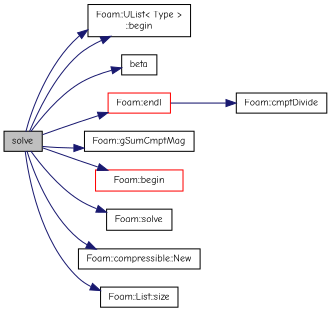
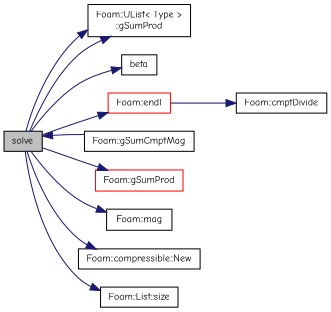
node "Foam::UList< Type > ::begin": label "Foam::UList< Type > ::begin" -> "Foam::UList< Type > ::gSumProd"
edge "solve" -> "Foam::gSumCmptMag": reversed
node "Foam::begin": label "Foam::begin" -> "Foam::gSumProd"
node "Foam::solve": label "Foam::solve" -> "Foam::mag"
